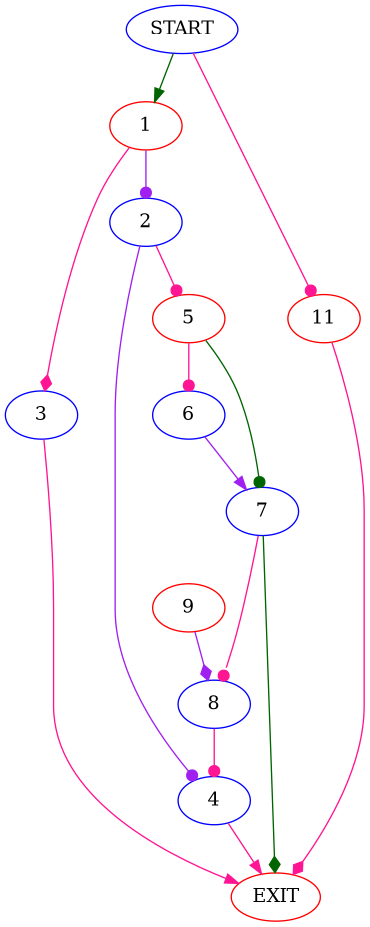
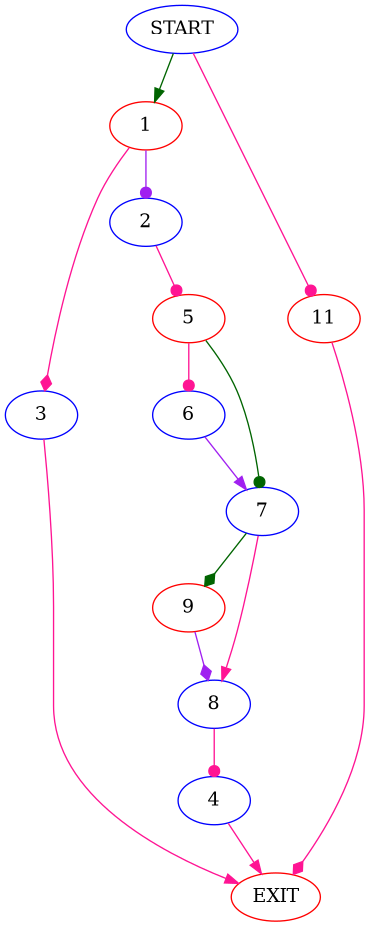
edge "2" -> "4": removed
edge "7" -> "8": arrowhead dot -> normal
edge "7" -> "EXIT": now "7" -> "9"
